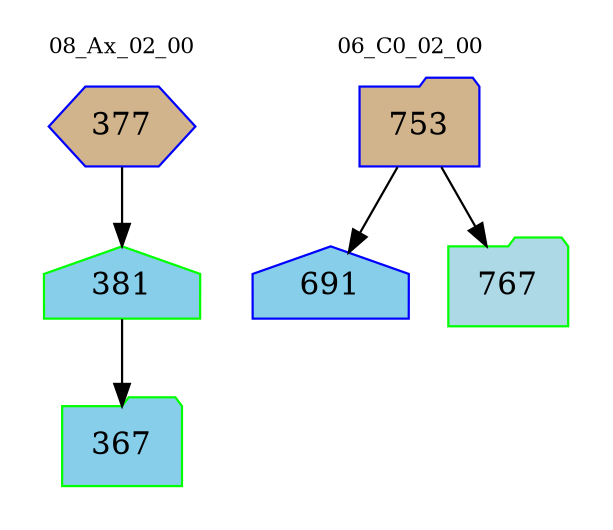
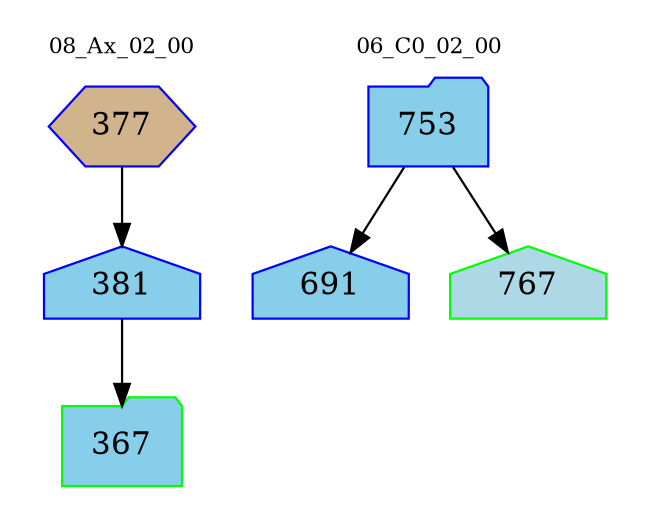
node "753": fillcolor tan -> skyblue
node "381": color green -> blue
node "767": shape folder -> house
